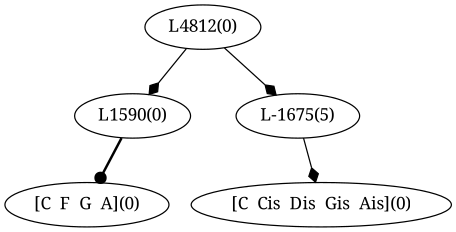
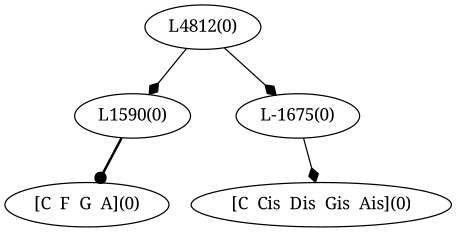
node "L-1675(5)": label "L-1675(5)" -> "L-1675(0)"
